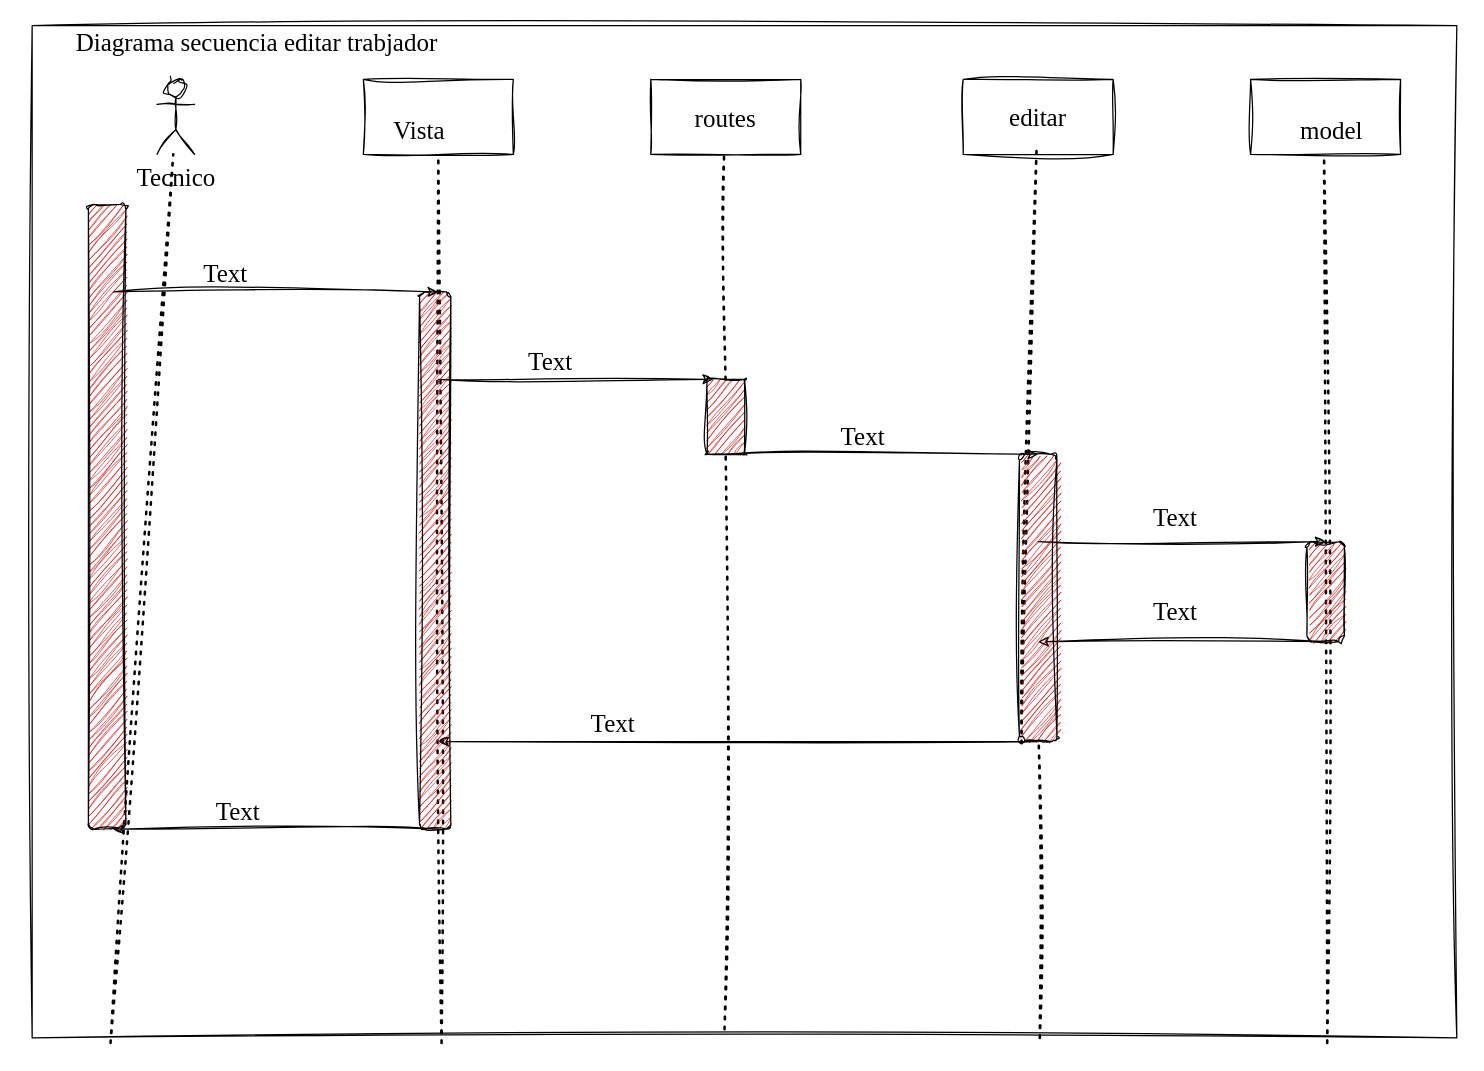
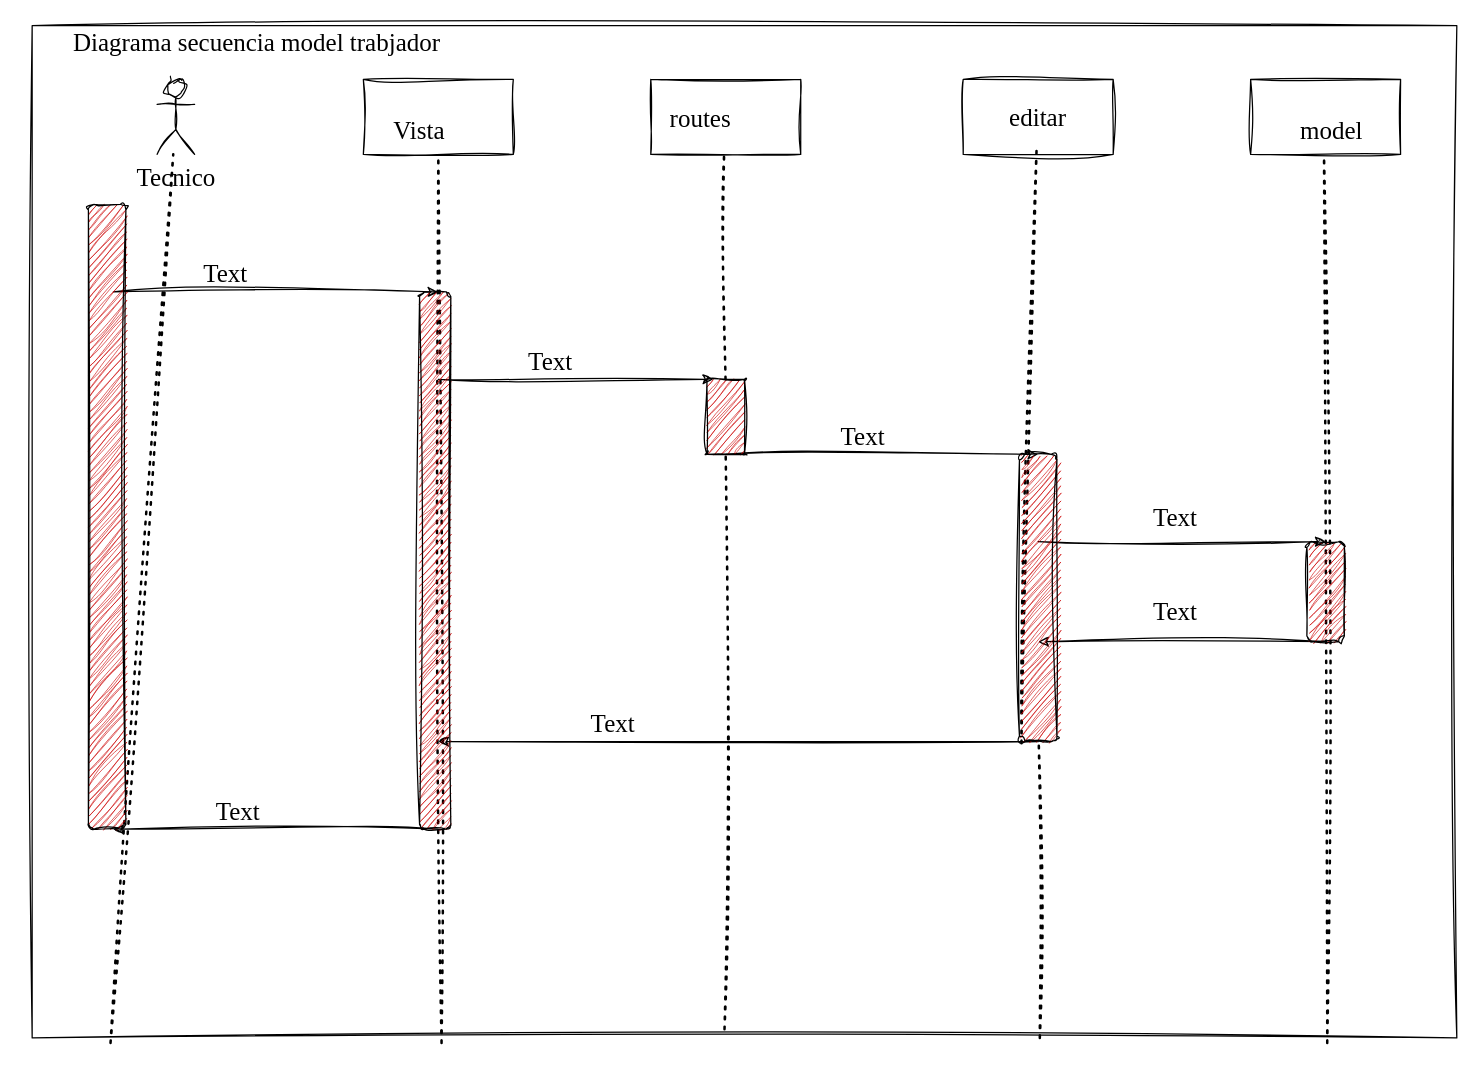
node "Diagrama secuencia editar trabjador": label "Diagrama secuencia editar trabjador" -> "Diagrama secuencia model trabjador"
node "routes": moved (726, 118) -> (701, 118)
